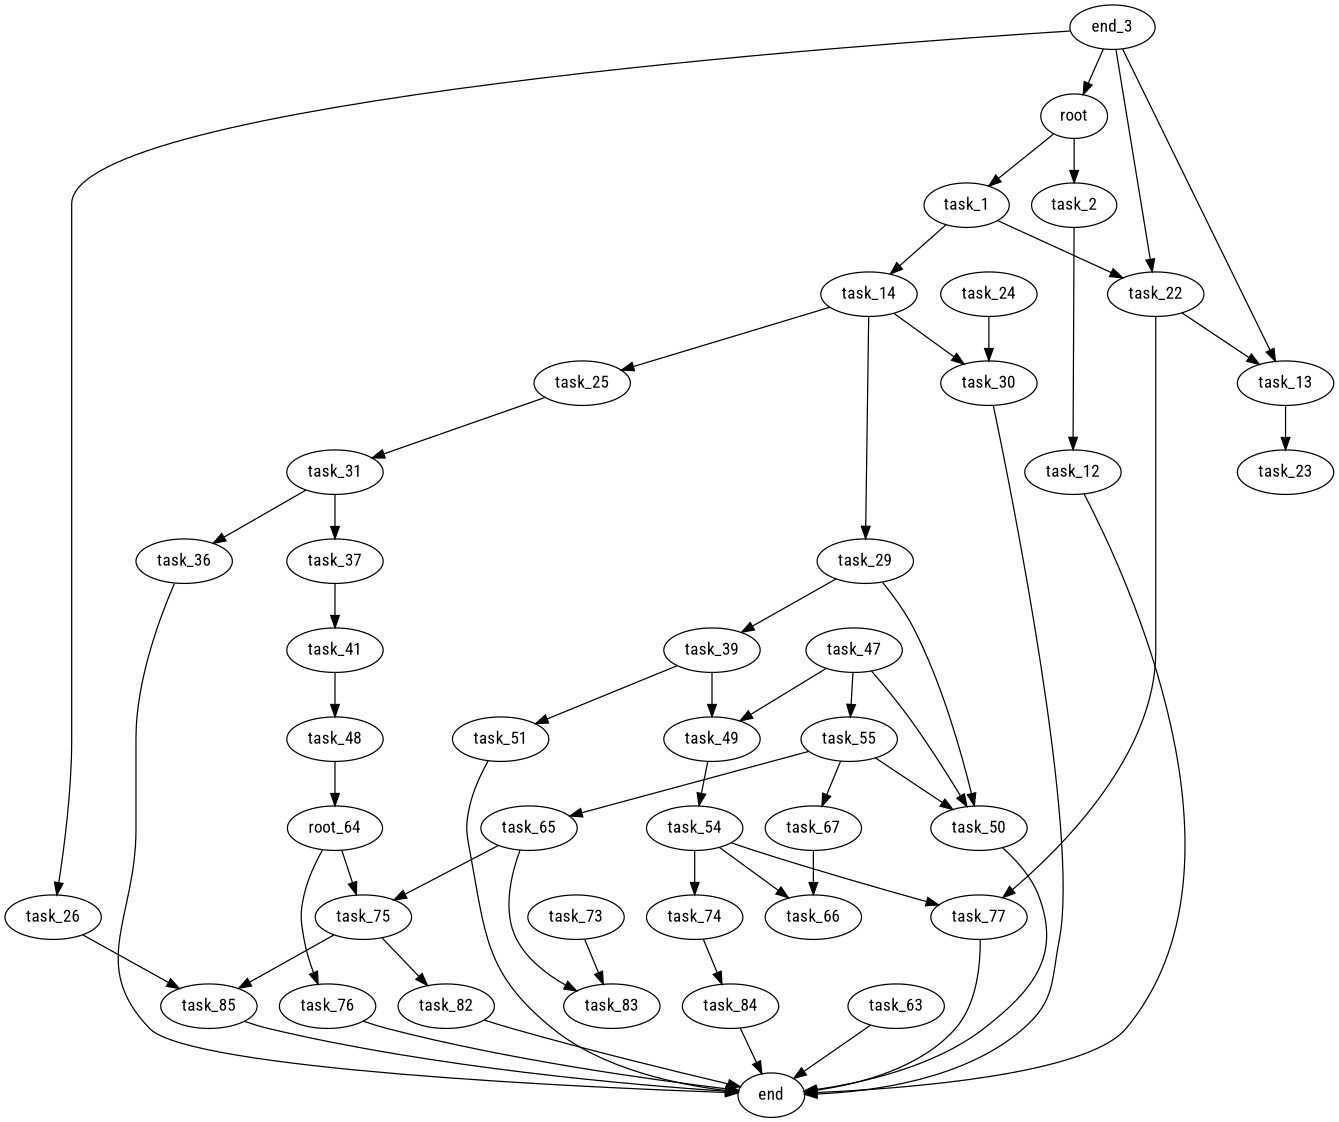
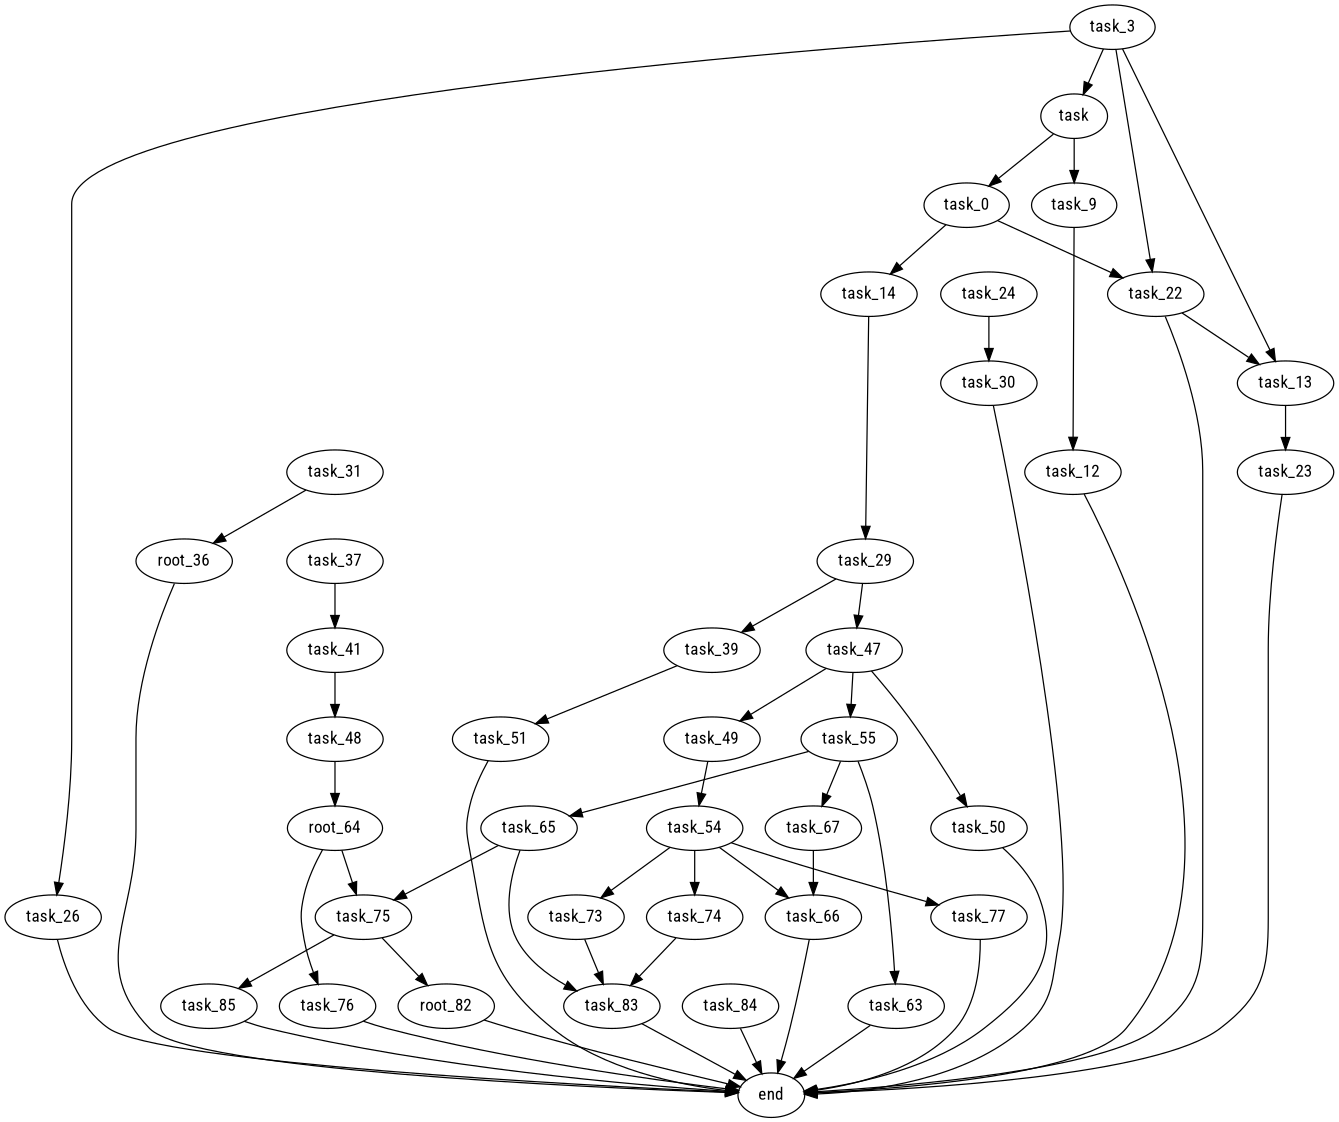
node "end_3": label "end_3" -> "task_3"
node "root": label "root" -> "task"
node "task_1": label "task_1" -> "task_0"
node "task_2": label "task_2" -> "task_9"
edge "task_14" -> "task_30": removed
node "task_25": removed
edge "task_31" -> "task_37": removed
node "task_36": label "task_36" -> "root_36"
edge "task_22" -> "task_77": now "task_22" -> "end"
edge "task_29" -> "task_50": now "task_29" -> "task_47"
edge "task_39" -> "task_49": removed
edge "task_55" -> "task_50": now "task_55" -> "task_63"
edge "task_54" -> "task_73": added
edge "task_74" -> "task_84": now "task_74" -> "task_83"
edge "task_26" -> "task_85": now "task_26" -> "end"
edge "task_23" -> "end": added
edge "task_66" -> "end": added
node "task_82": label "task_82" -> "root_82"
edge "task_83" -> "end": added
